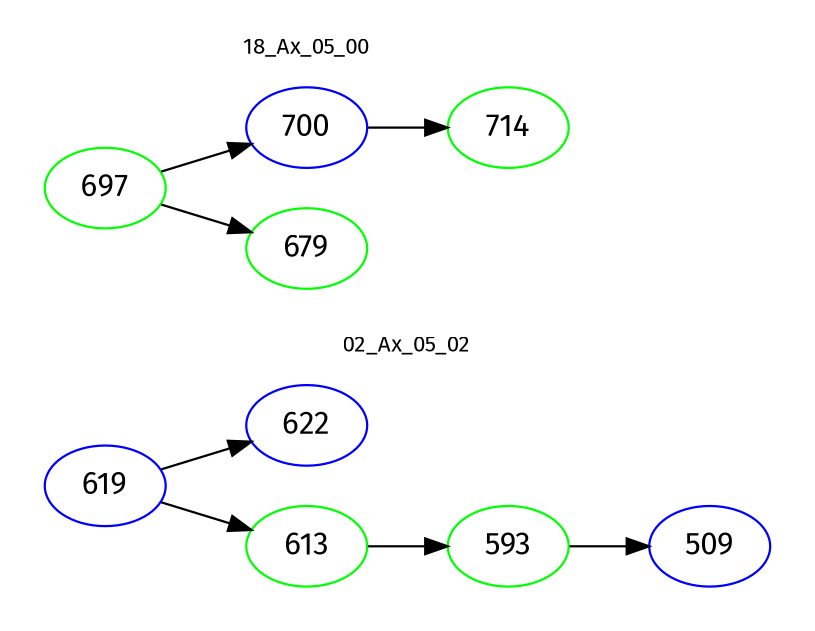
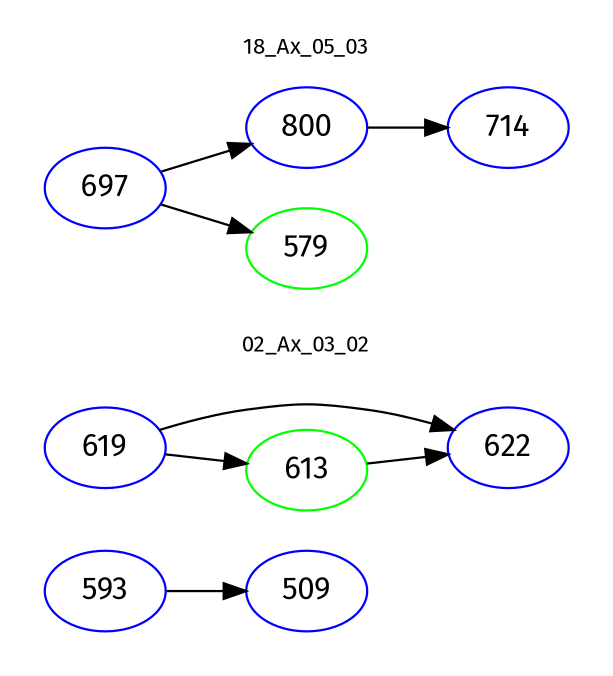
cluster "18_Ax_05_00": label "18_Ax_05_00" -> "18_Ax_05_03"
node "700": label "700" -> "800"
node "714": color green -> blue
node "697": color green -> blue
node "679": label "679" -> "579"
cluster "02_Ax_05_02": label "02_Ax_05_02" -> "02_Ax_03_02"
edge "613" -> "593": now "613" -> "622"
node "593": color green -> blue
